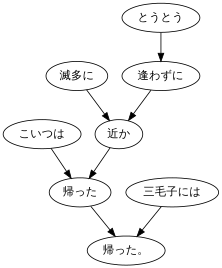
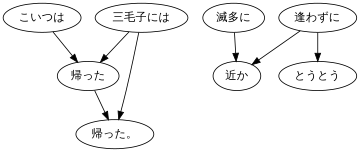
edge "とうとう" -> "逢わずに": reversed
edge "近か" -> "帰った": now "三毛子には" -> "帰った"
